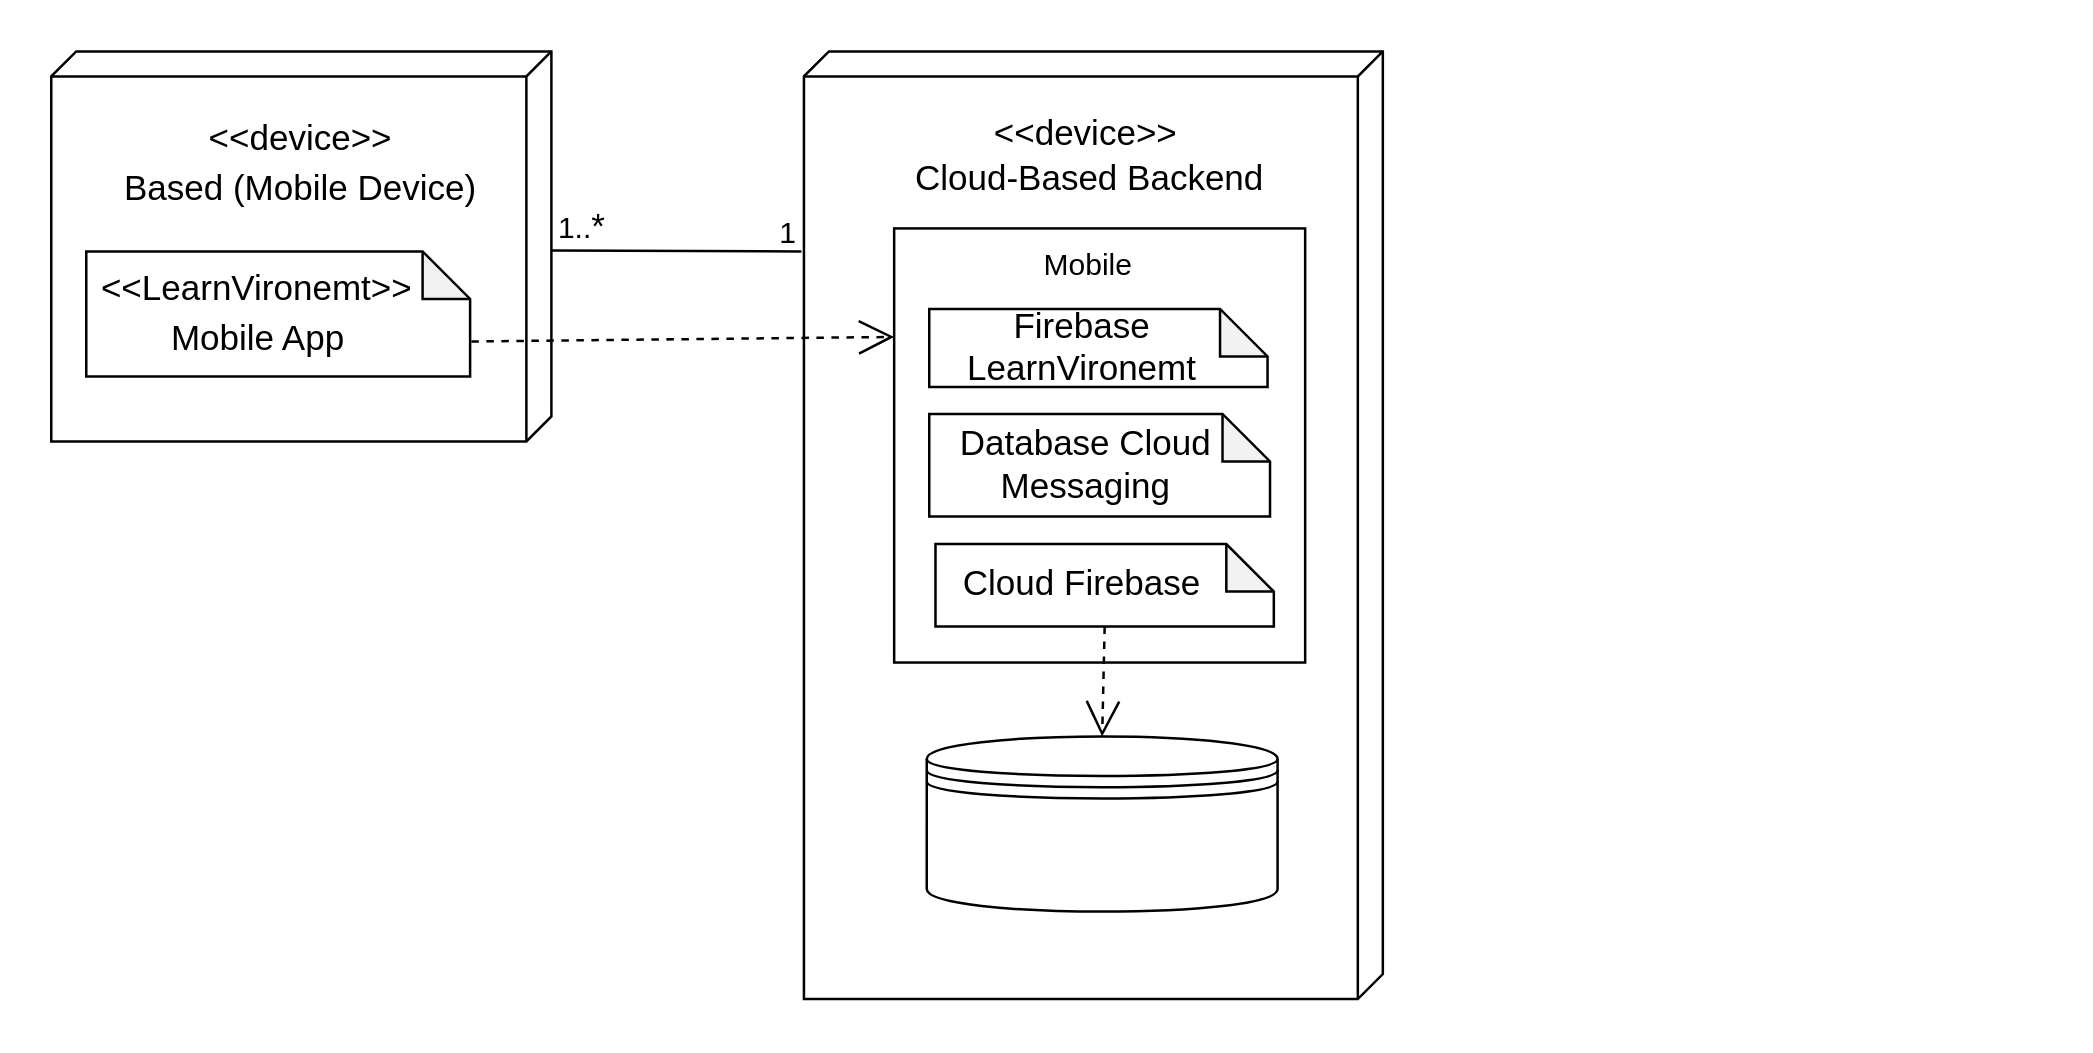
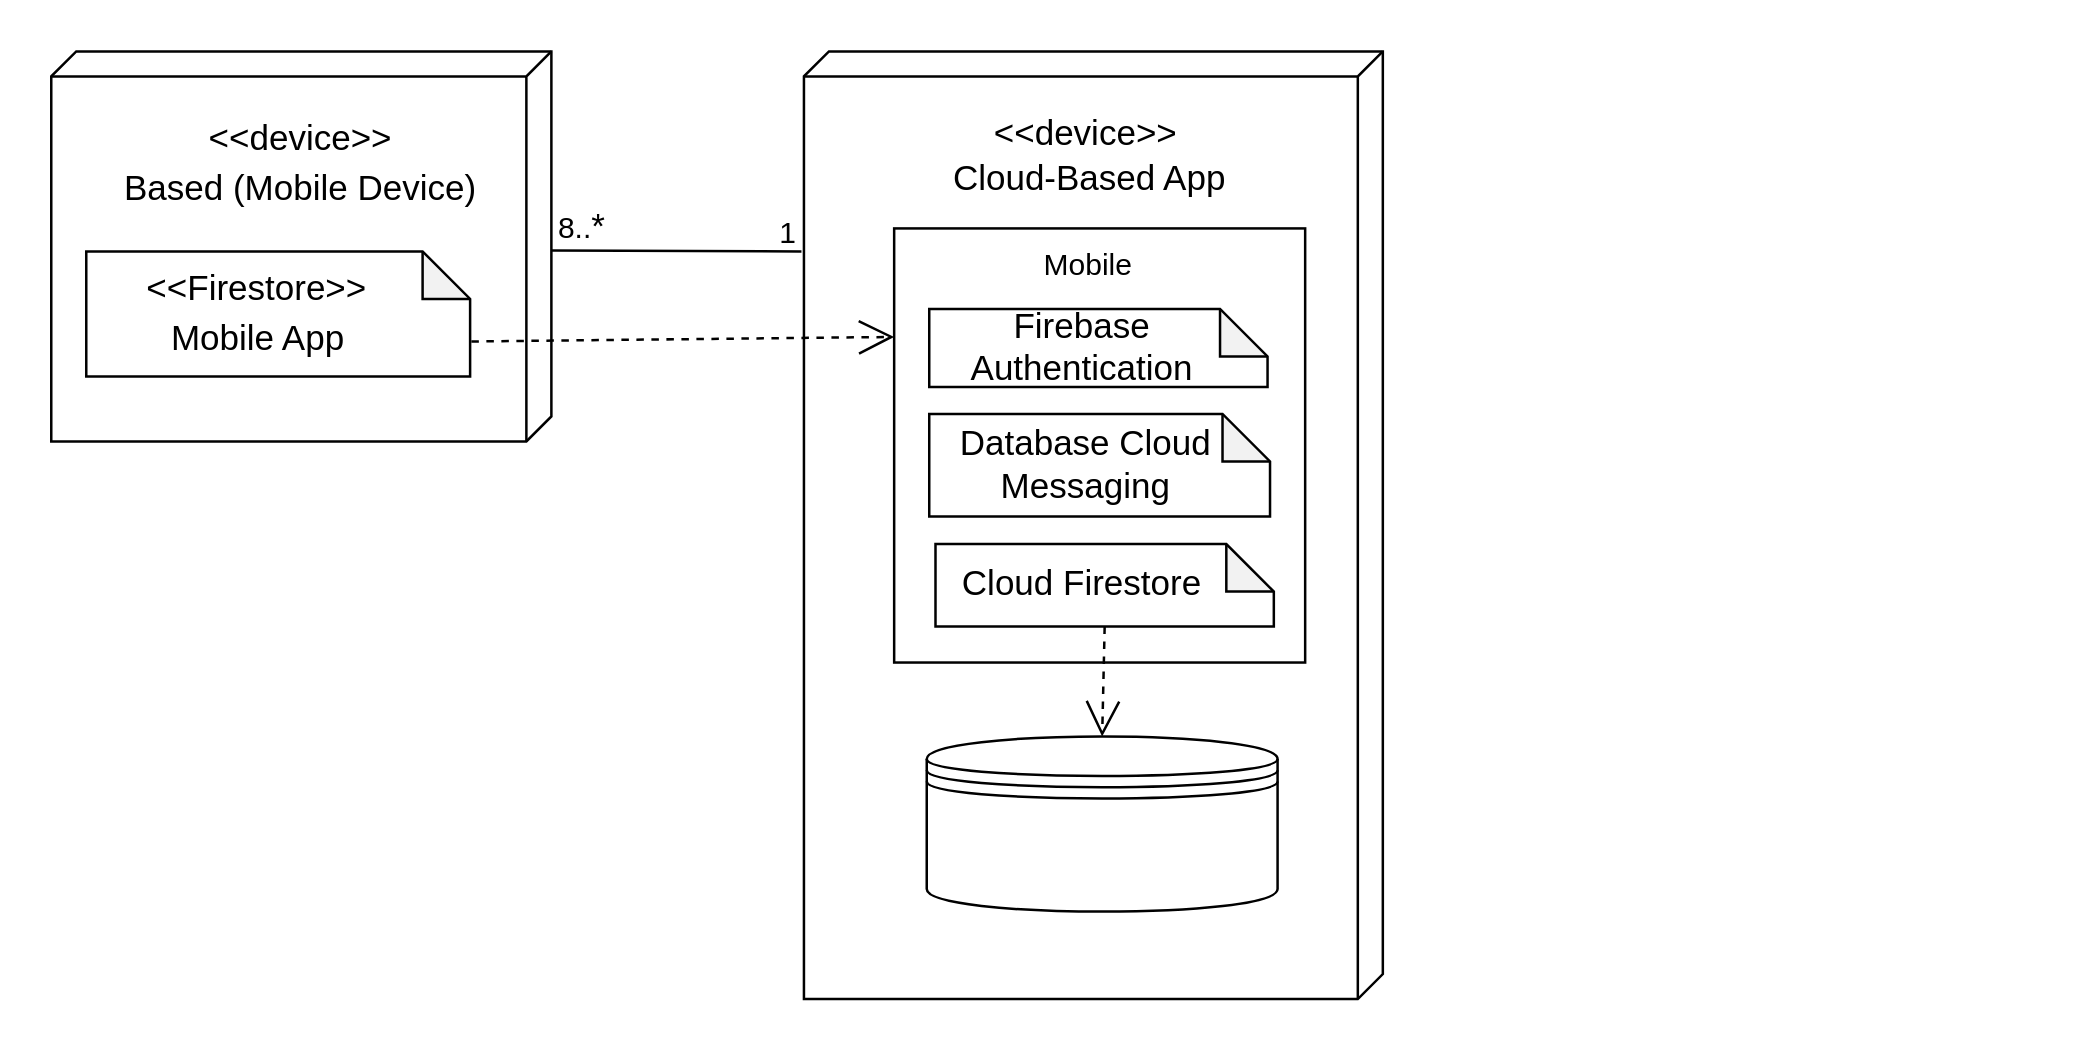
node "Cloud-Based Backend": label "Cloud-Based Backend" -> "Cloud-Based App"
node "1..*": label "1..*" -> "8..*"
node "<<LearnVironemt>>": label "<<LearnVironemt>>" -> "<<Firestore>>"
node "Firebase LearnVironemt": label "Firebase LearnVironemt" -> "Firebase Authentication"
node "Cloud Firebase": label "Cloud Firebase" -> "Cloud Firestore"
